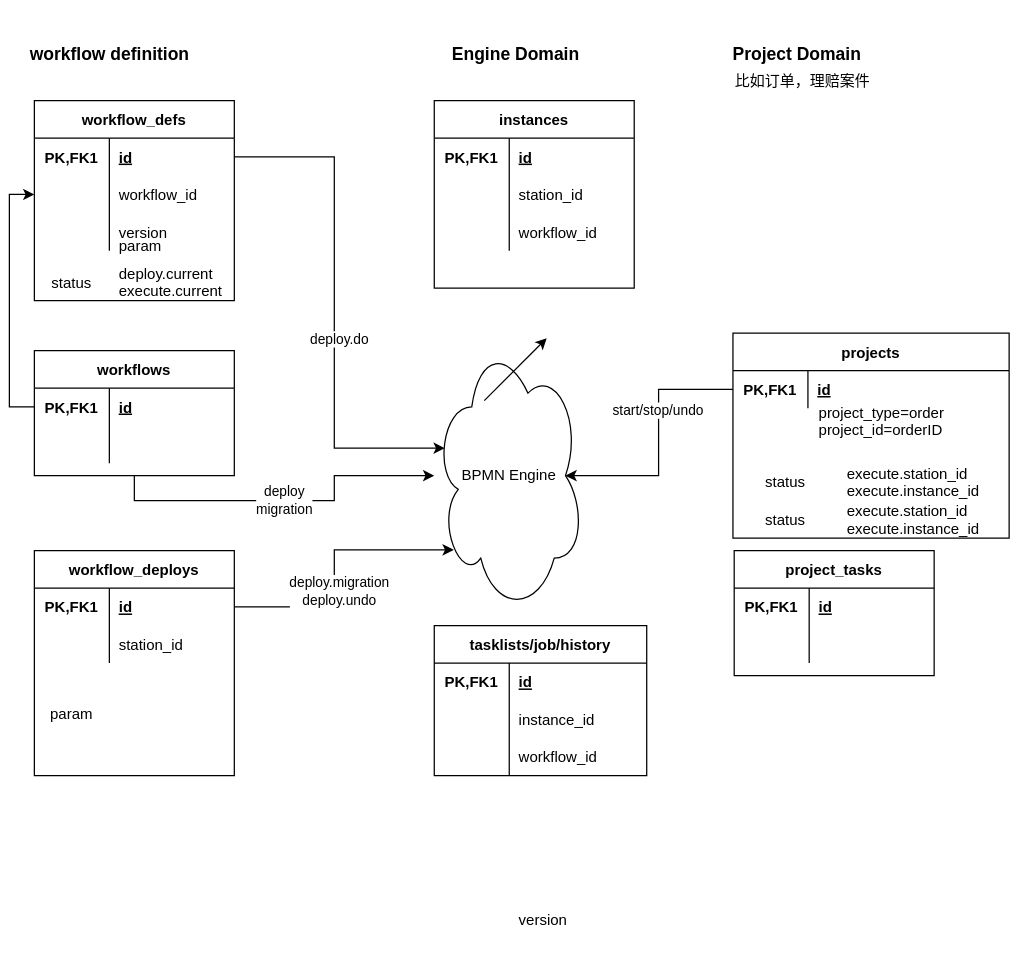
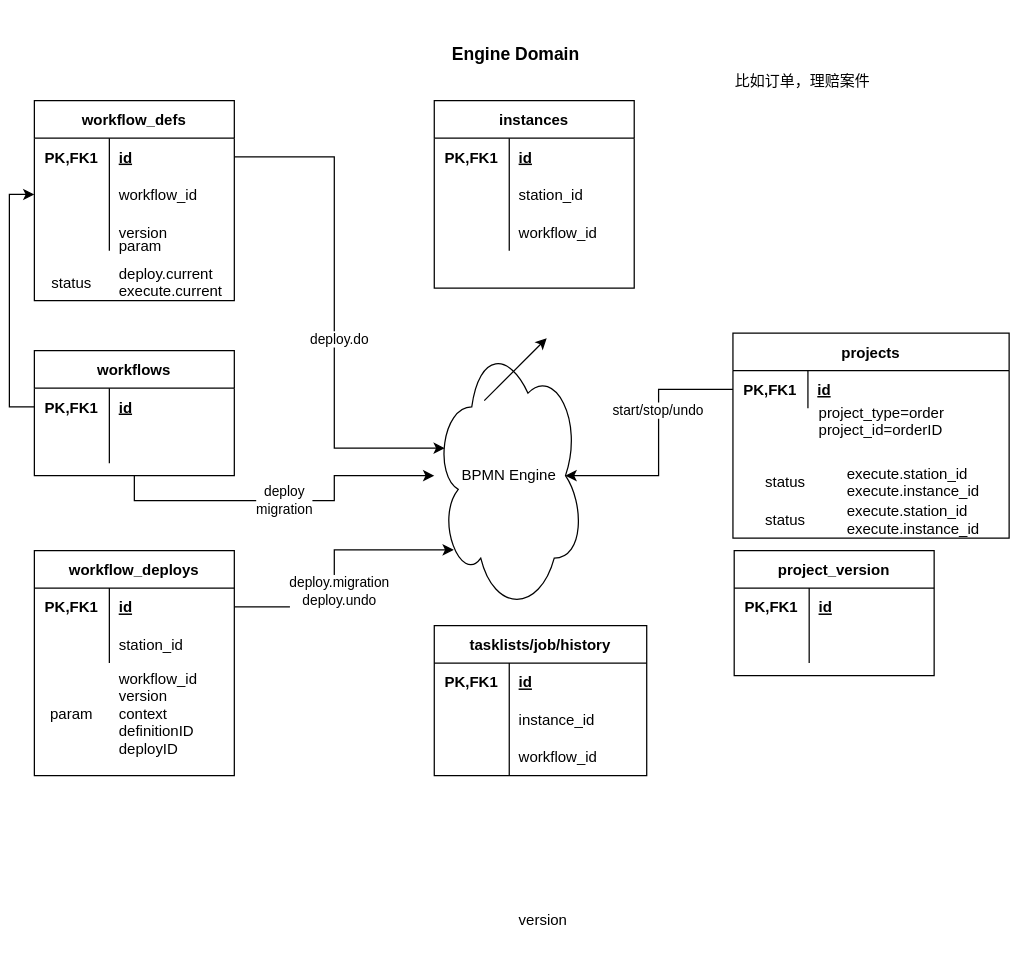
node "workflow definition": removed
node "Project Domain": removed
node "project_tasks": label "project_tasks" -> "project_version"
node "workflow_id version context definitionID deployID": added
